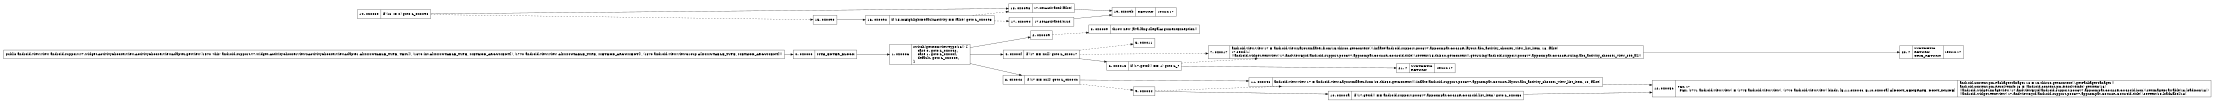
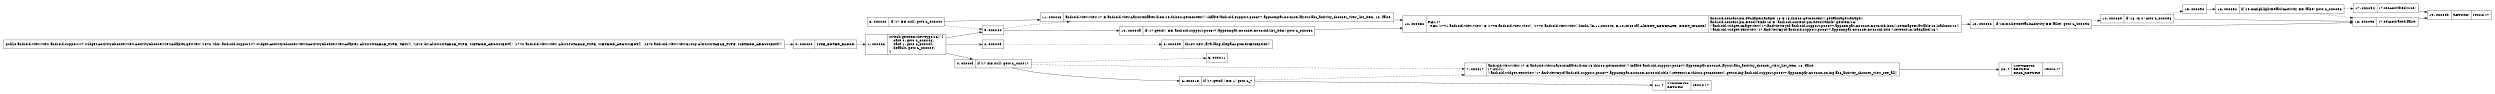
node "13: 0x008c": added
node "7: 0x0017": text "r7.setId(1)" -> "r7.null(1)"
edge "1: 0x0006" -> "8: 0x0042": now "1: 0x0006" -> "9: 0x0044"
